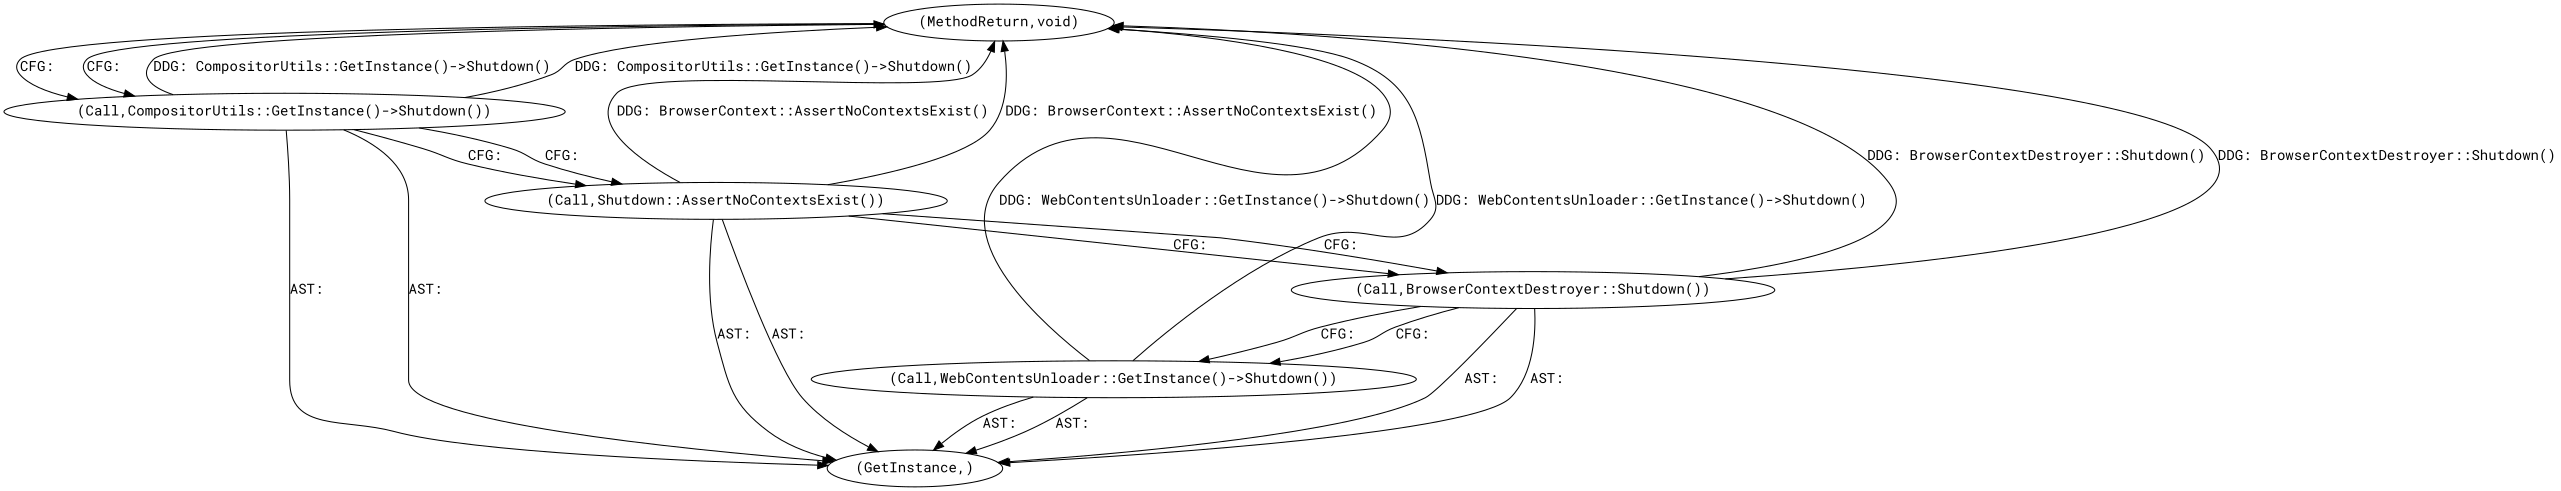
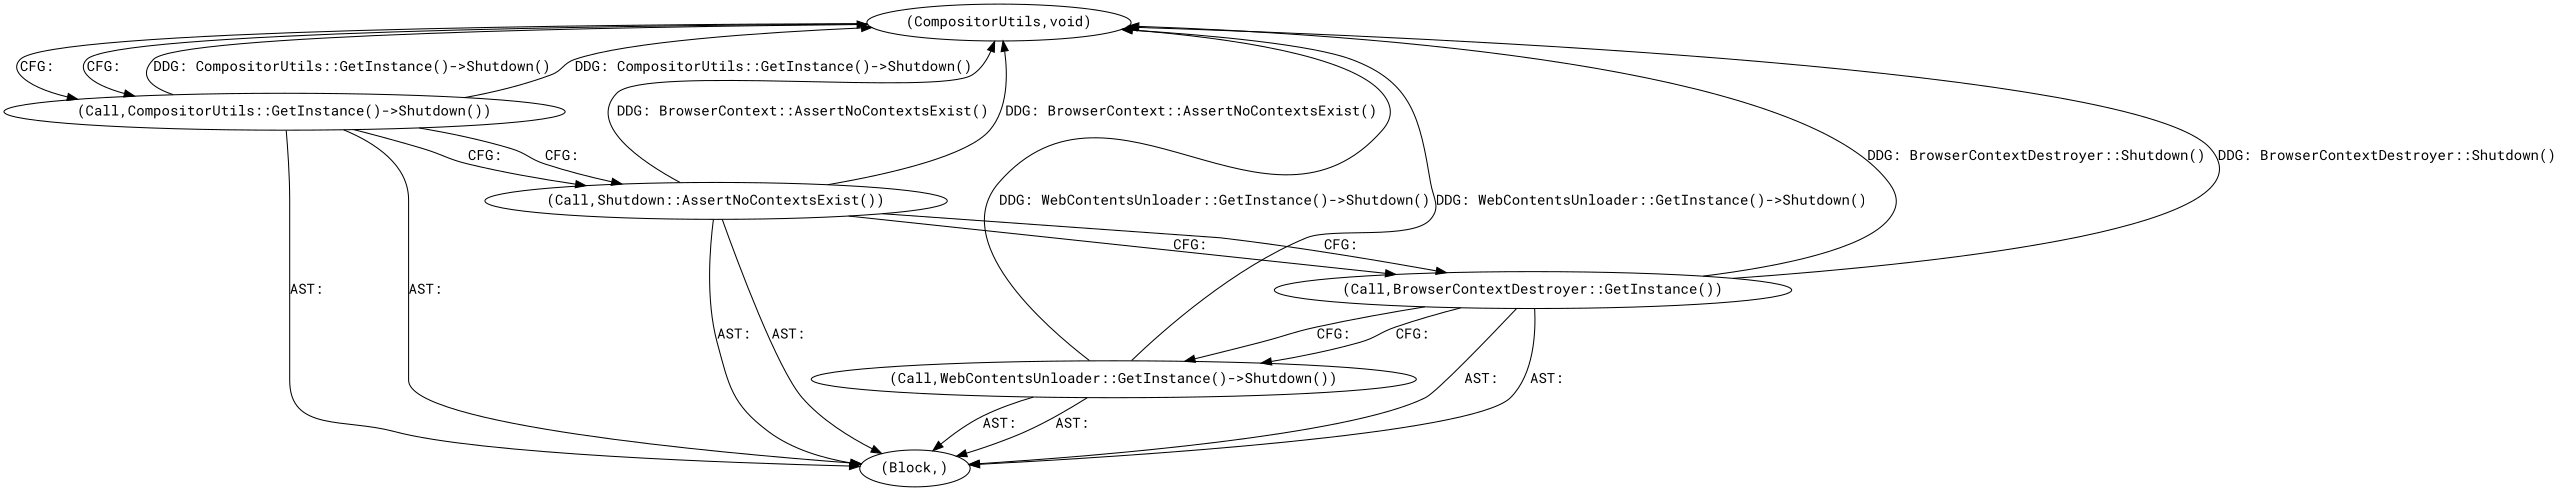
node "(MethodReturn,void)": label "(MethodReturn,void)" -> "(CompositorUtils,void)"
node "(Call,BrowserContextDestroyer::Shutdown())": label "(Call,BrowserContextDestroyer::Shutdown())" -> "(Call,BrowserContextDestroyer::GetInstance())"
node "(GetInstance,)": label "(GetInstance,)" -> "(Block,)"
